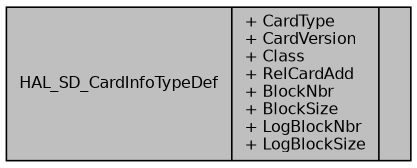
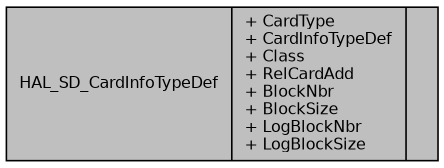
node "HAL_SD_CardInfoTypeDef": text "+ CardVersion" -> "+ CardInfoTypeDef"
